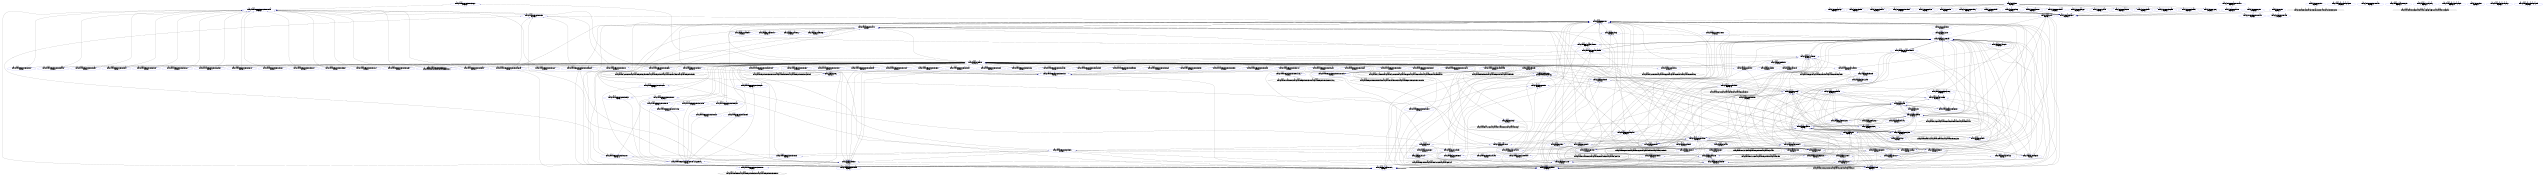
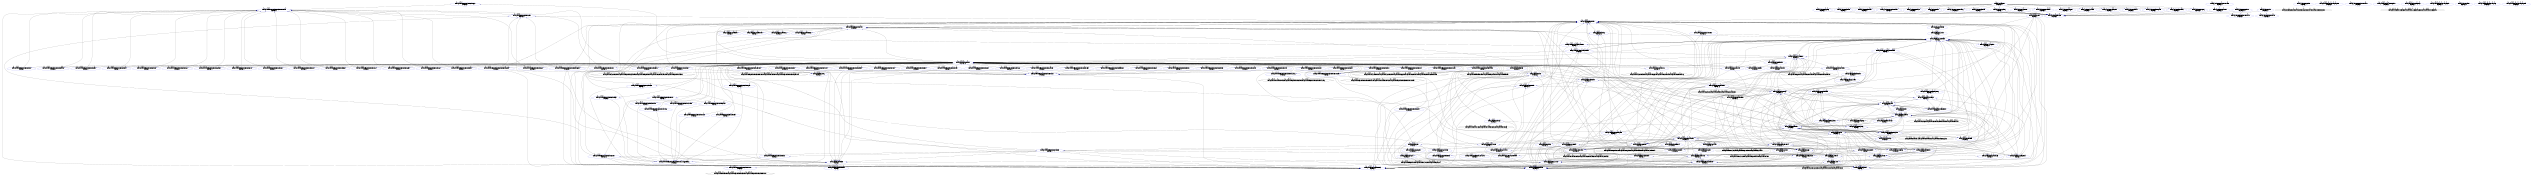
node "smallsql.database.ExpressionFunctionCot smallsqldatabaseRowSourcesmallsqldatabaseExpressions: 1": label "smallsql.database.ExpressionFunctionCot smallsqldatabaseRowSourcesmallsqldatabaseExpressions: 1" -> "smallsql.database.ExpressionFunctionCot couplings: 1"
node "smallsql.database.Index smallsqldatabaseCommandDrop: 6": label "smallsql.database.Index smallsqldatabaseCommandDrop: 6" -> "smallsql.database.Index couplings: 6"
